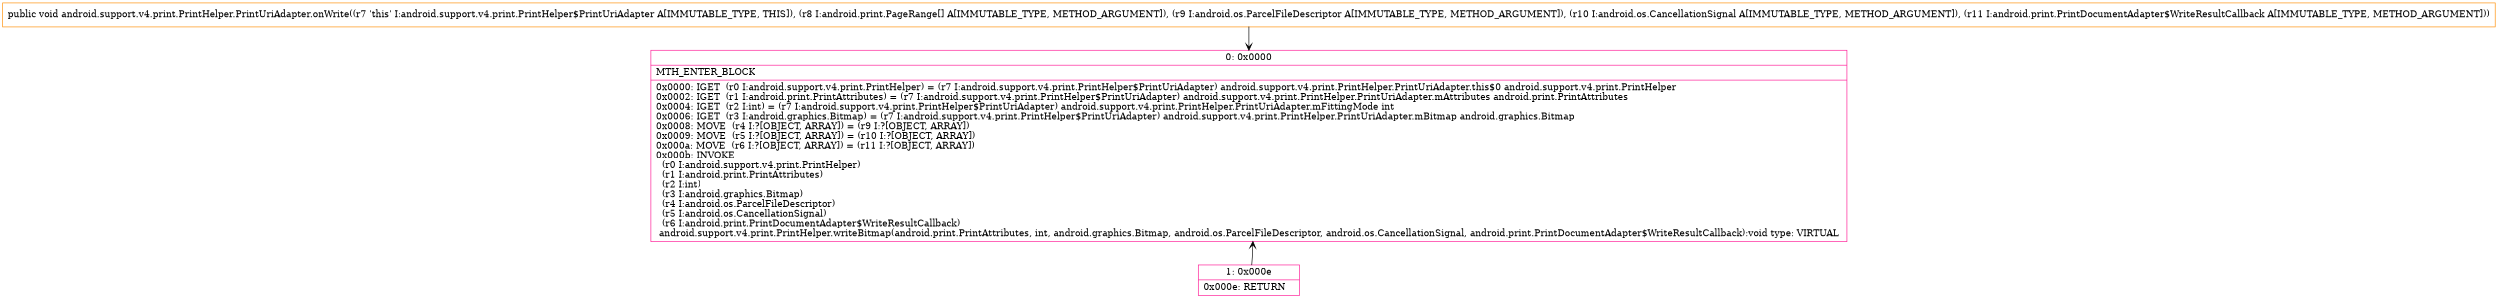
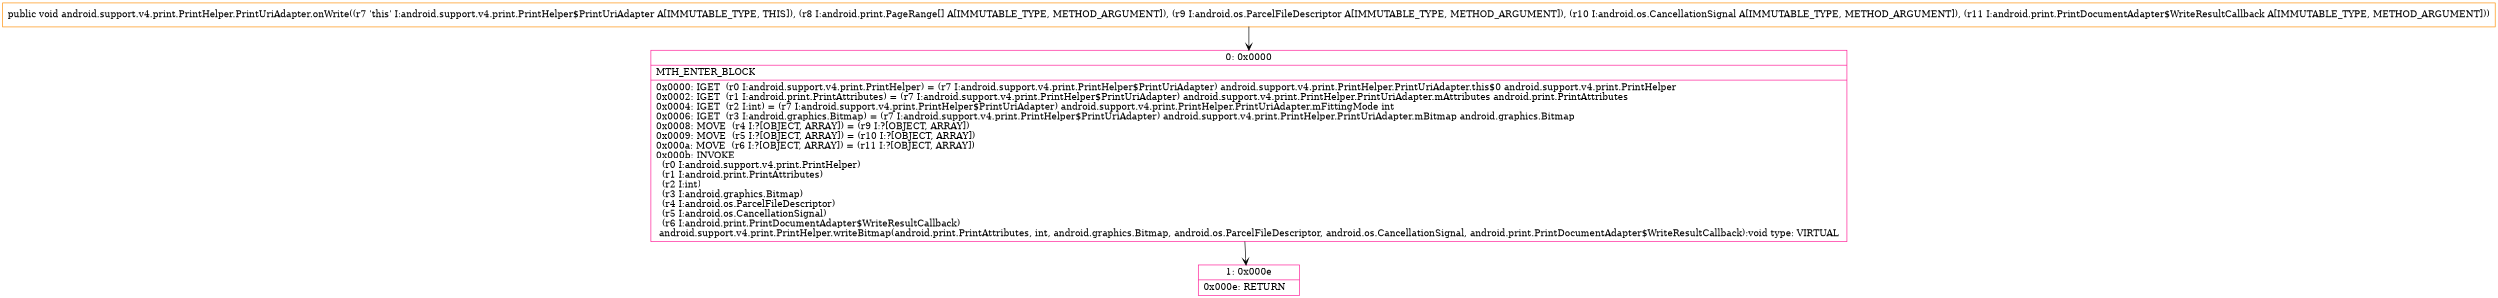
edge "1: 0x000e" -> "0: 0x0000": reversed
